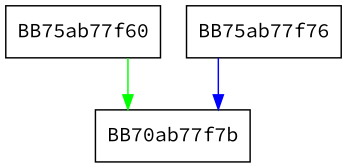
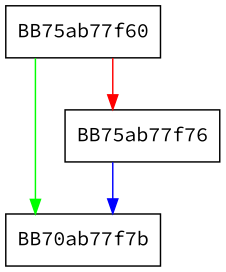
edge "BB75ab77f60" -> "BB75ab77f76": added
